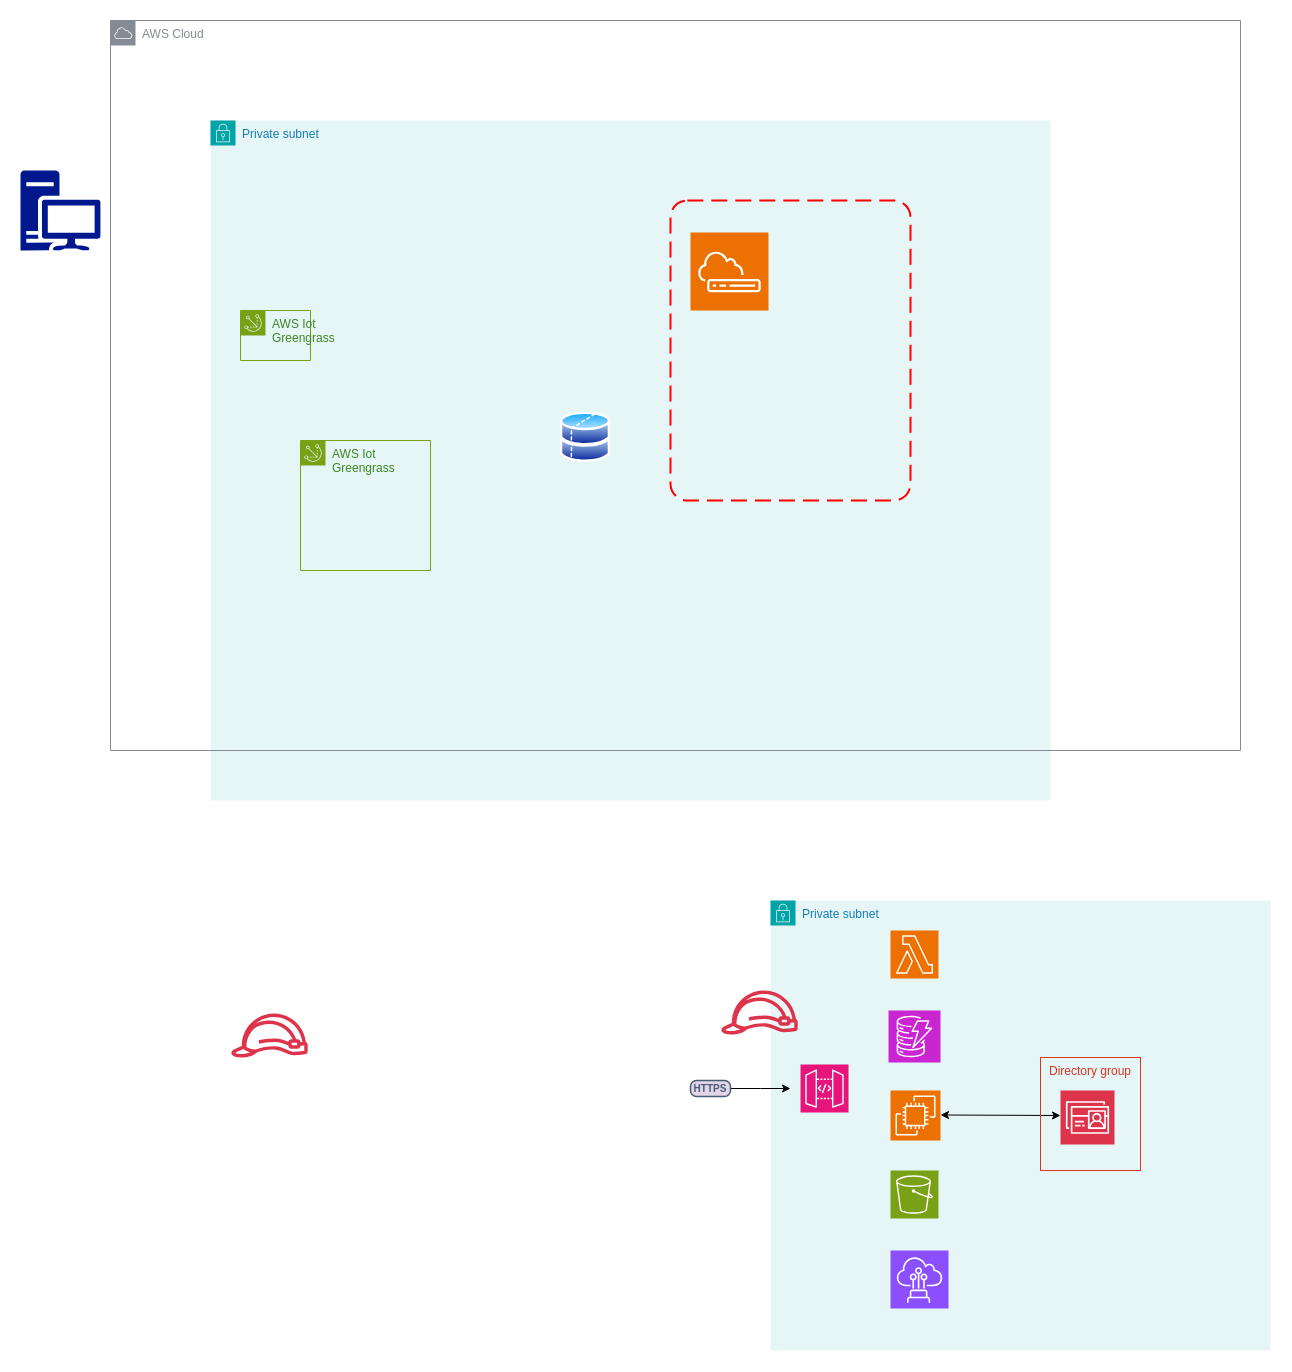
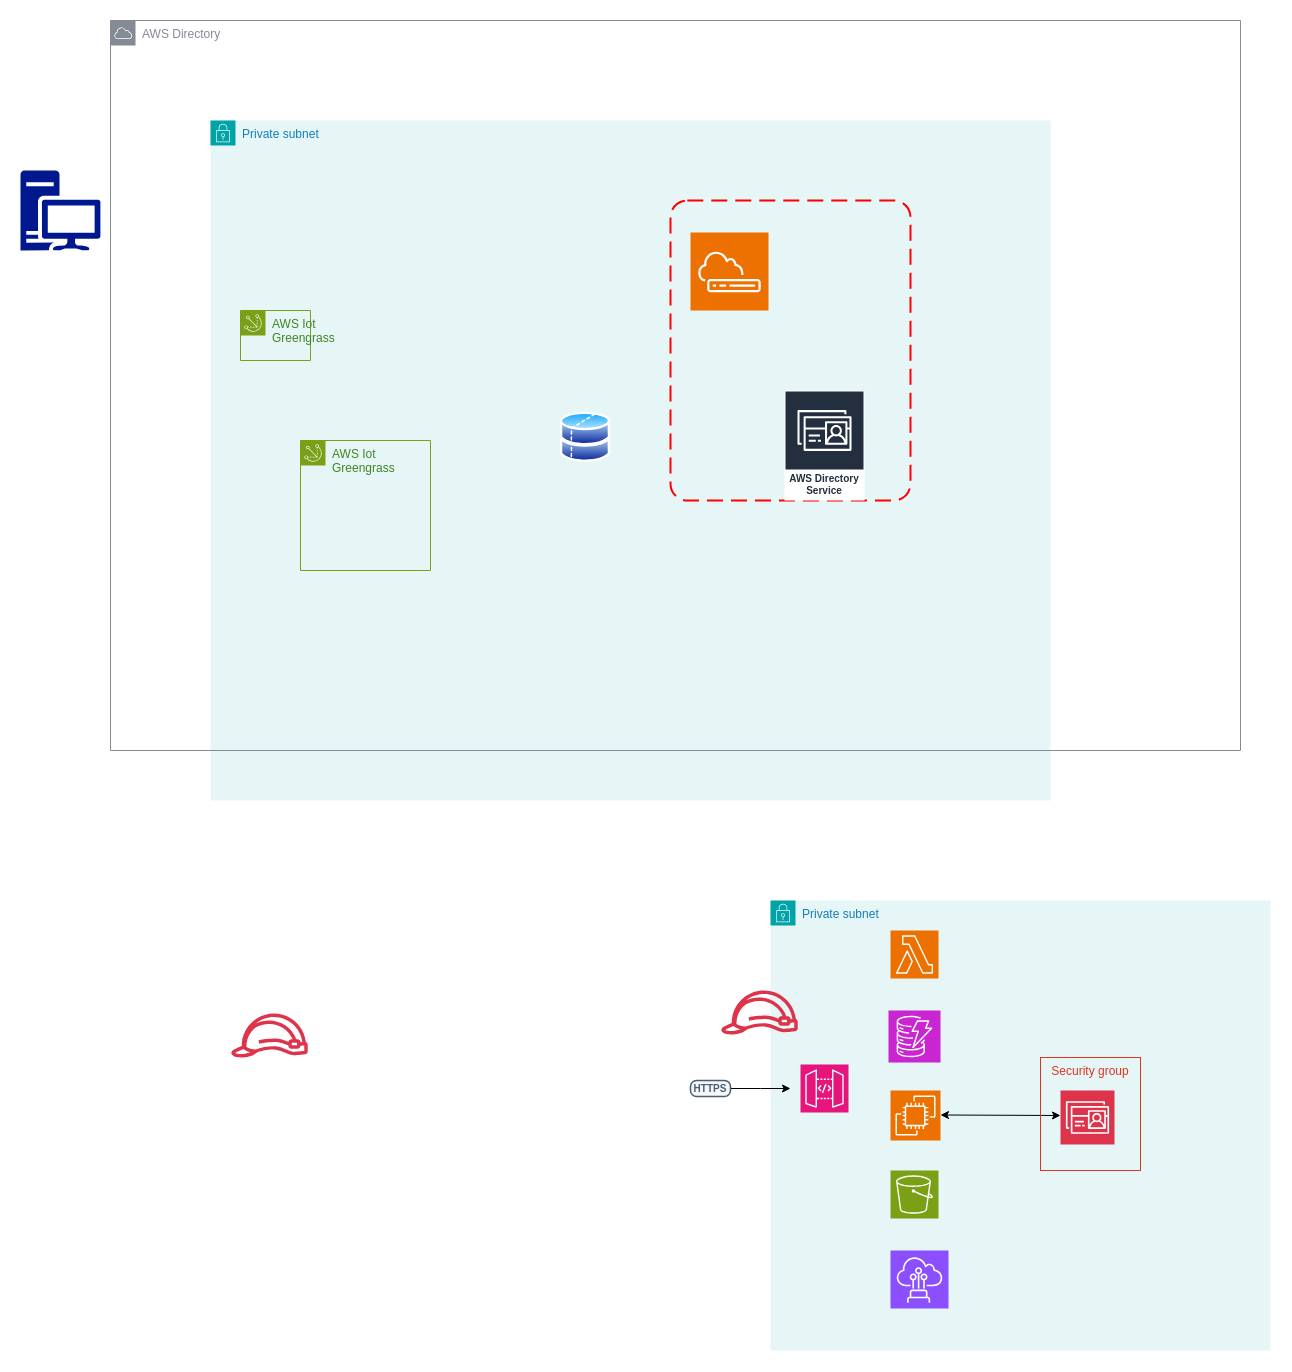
node "AWS Cloud": label "AWS Cloud" -> "AWS Directory"
node "AWS Directory Service": added
node "Directory group": label "Directory group" -> "Security group"
node "HTTPS": fillcolor #e1d5e7 -> #f5f6f7
